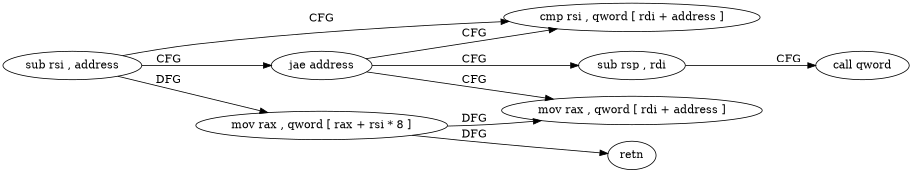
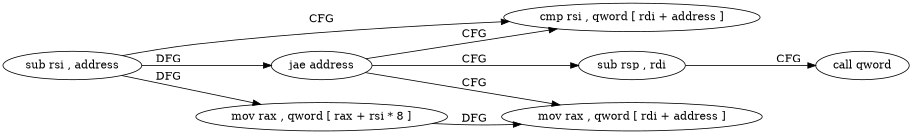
edge "sub rsi , address" -> "jae address": label "CFG" -> "DFG"
node "retn": removed
